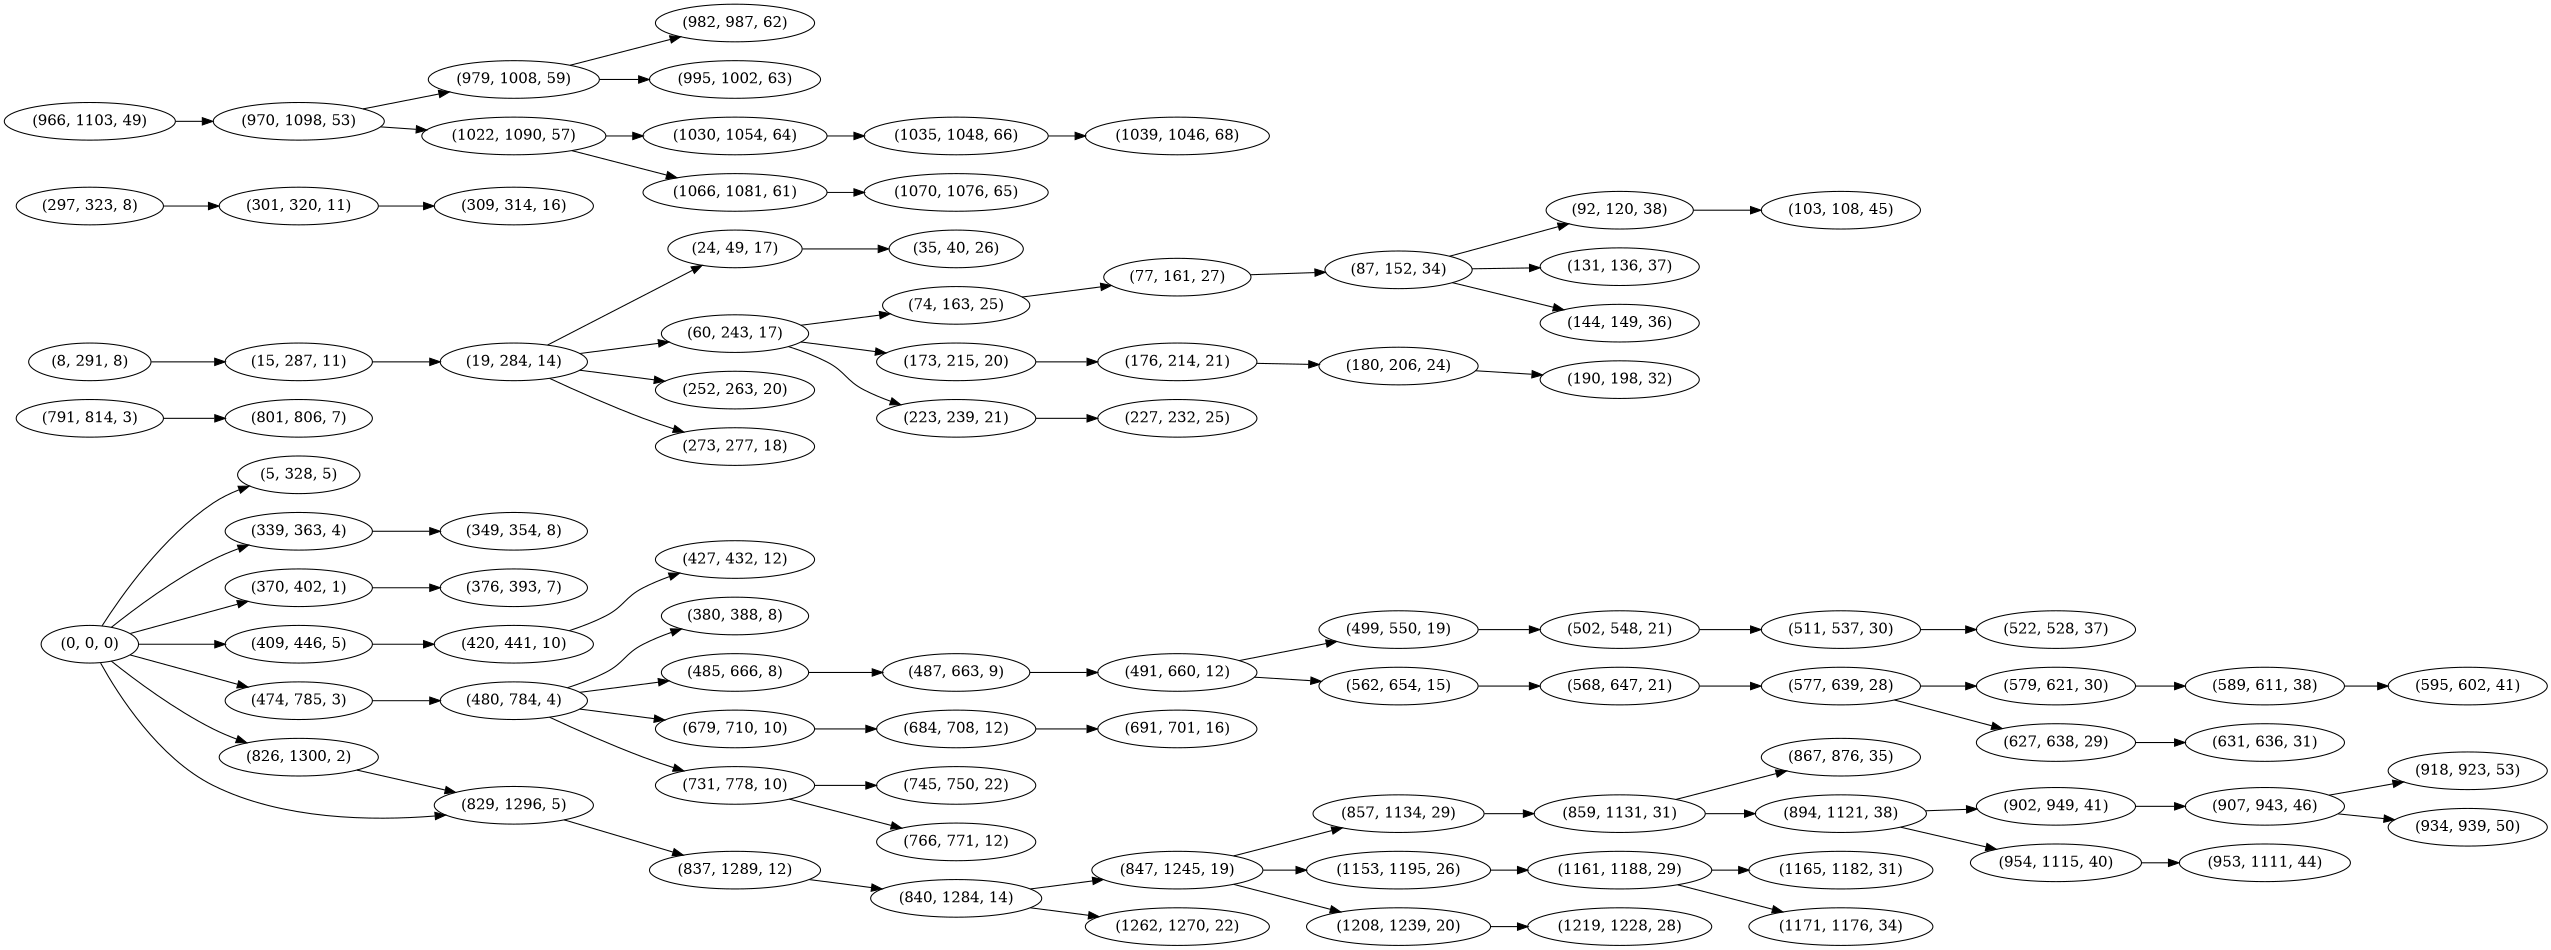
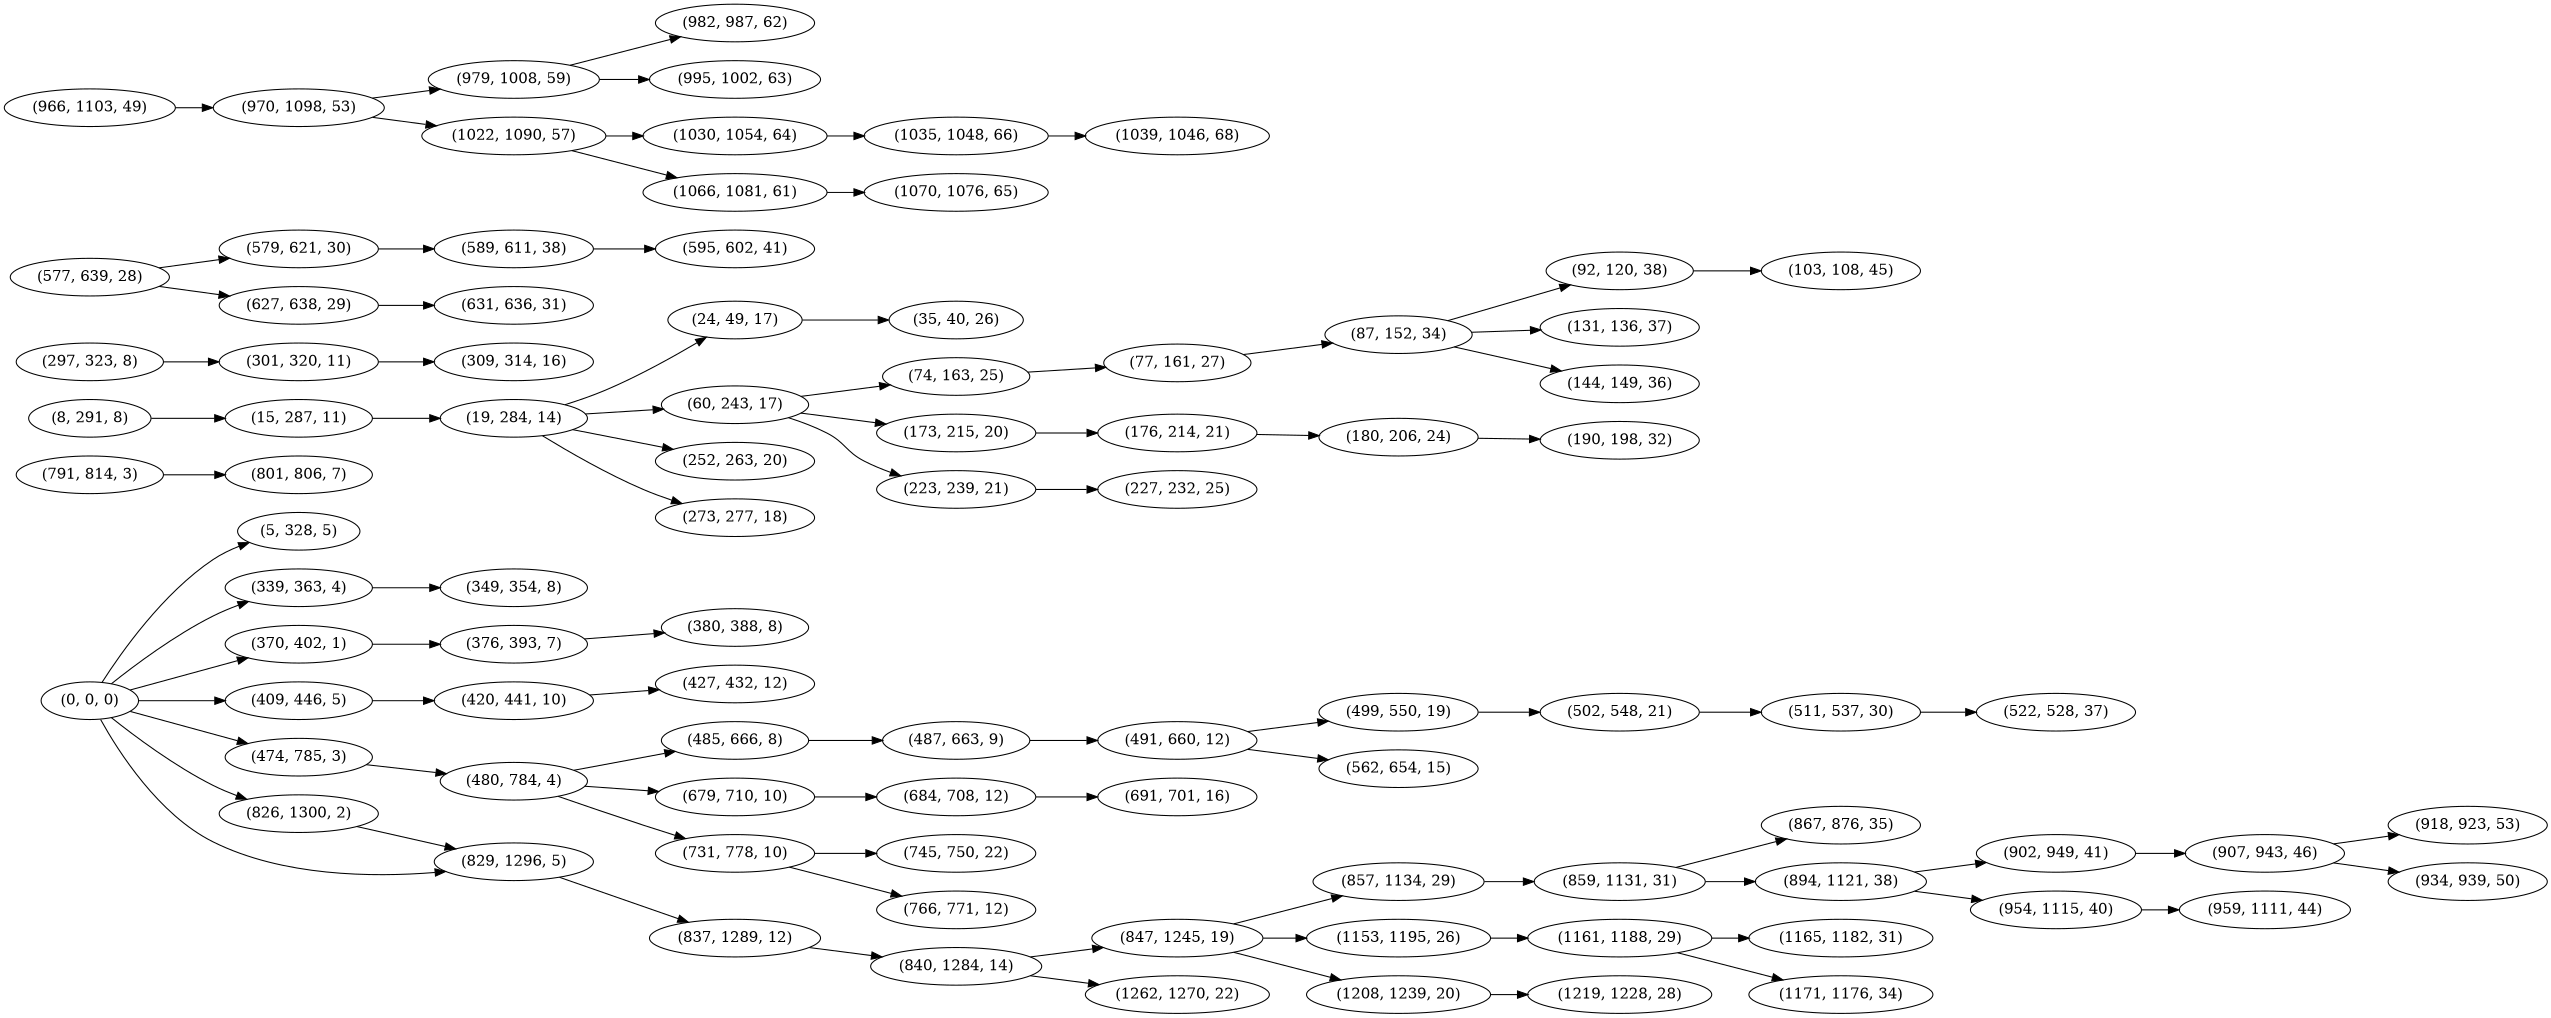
edge "(480, 784, 4)" -> "(380, 388, 8)": now "(376, 393, 7)" -> "(380, 388, 8)"
node "(568, 647, 21)": removed
node "(953, 1111, 44)": label "(953, 1111, 44)" -> "(959, 1111, 44)"
